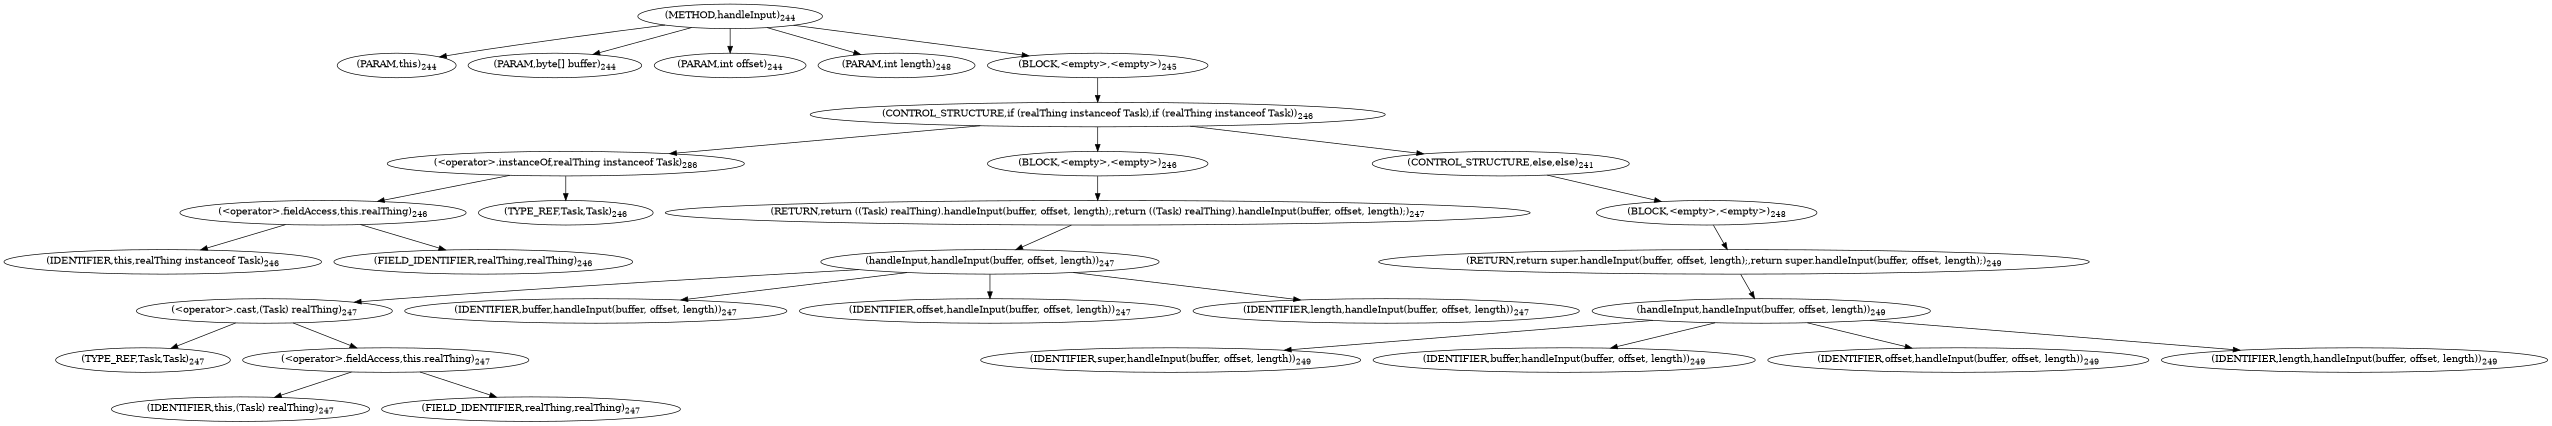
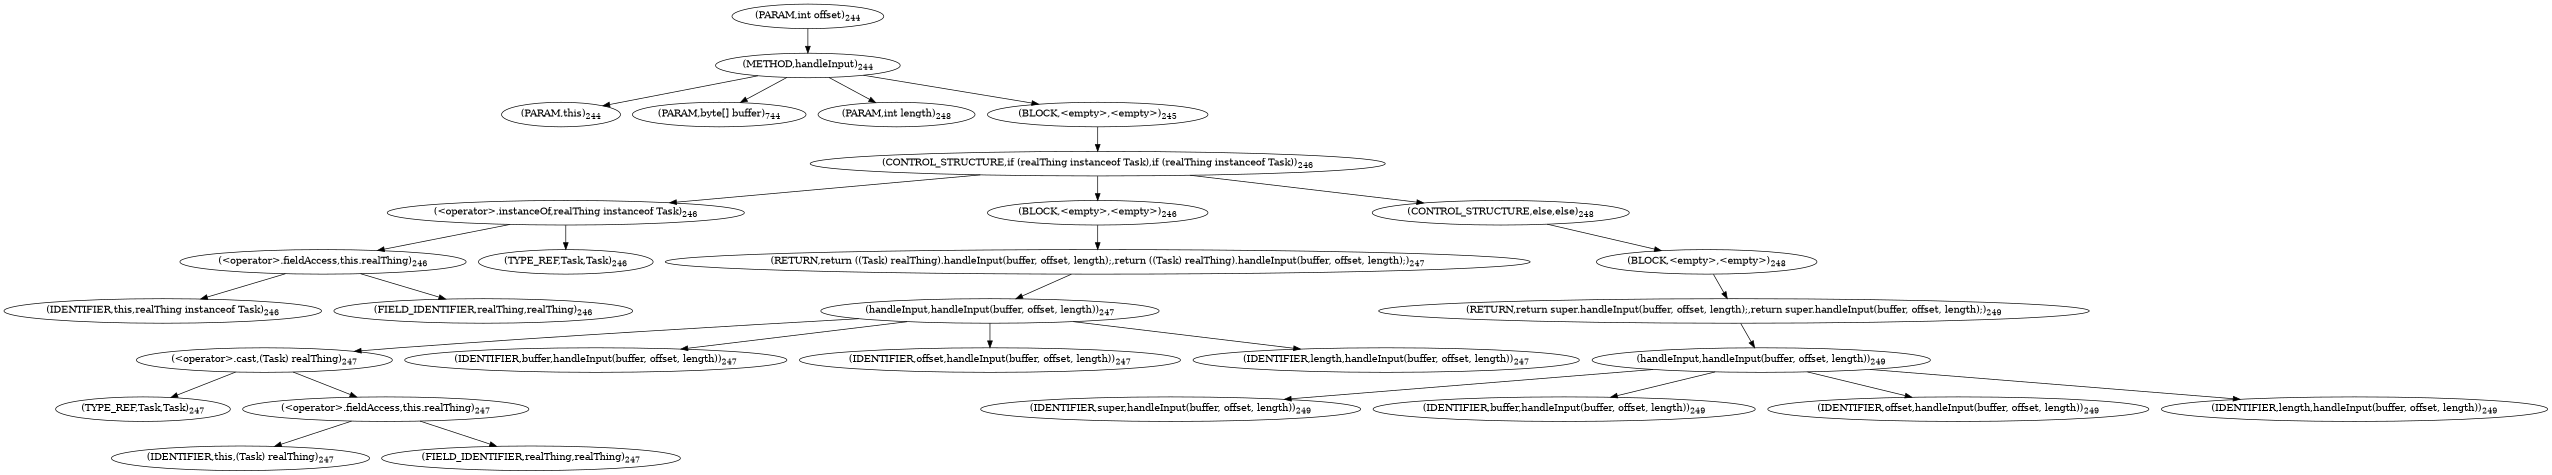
edge "(METHOD,handleInput)" -> "(PARAM,int offset)": reversed
node "(PARAM,byte[] buffer)": text "244" -> "744"
node "(<operator>.instanceOf,realThing instanceof Task)": text "286" -> "246"
node "(CONTROL_STRUCTURE,else,else)": text "241" -> "248"
